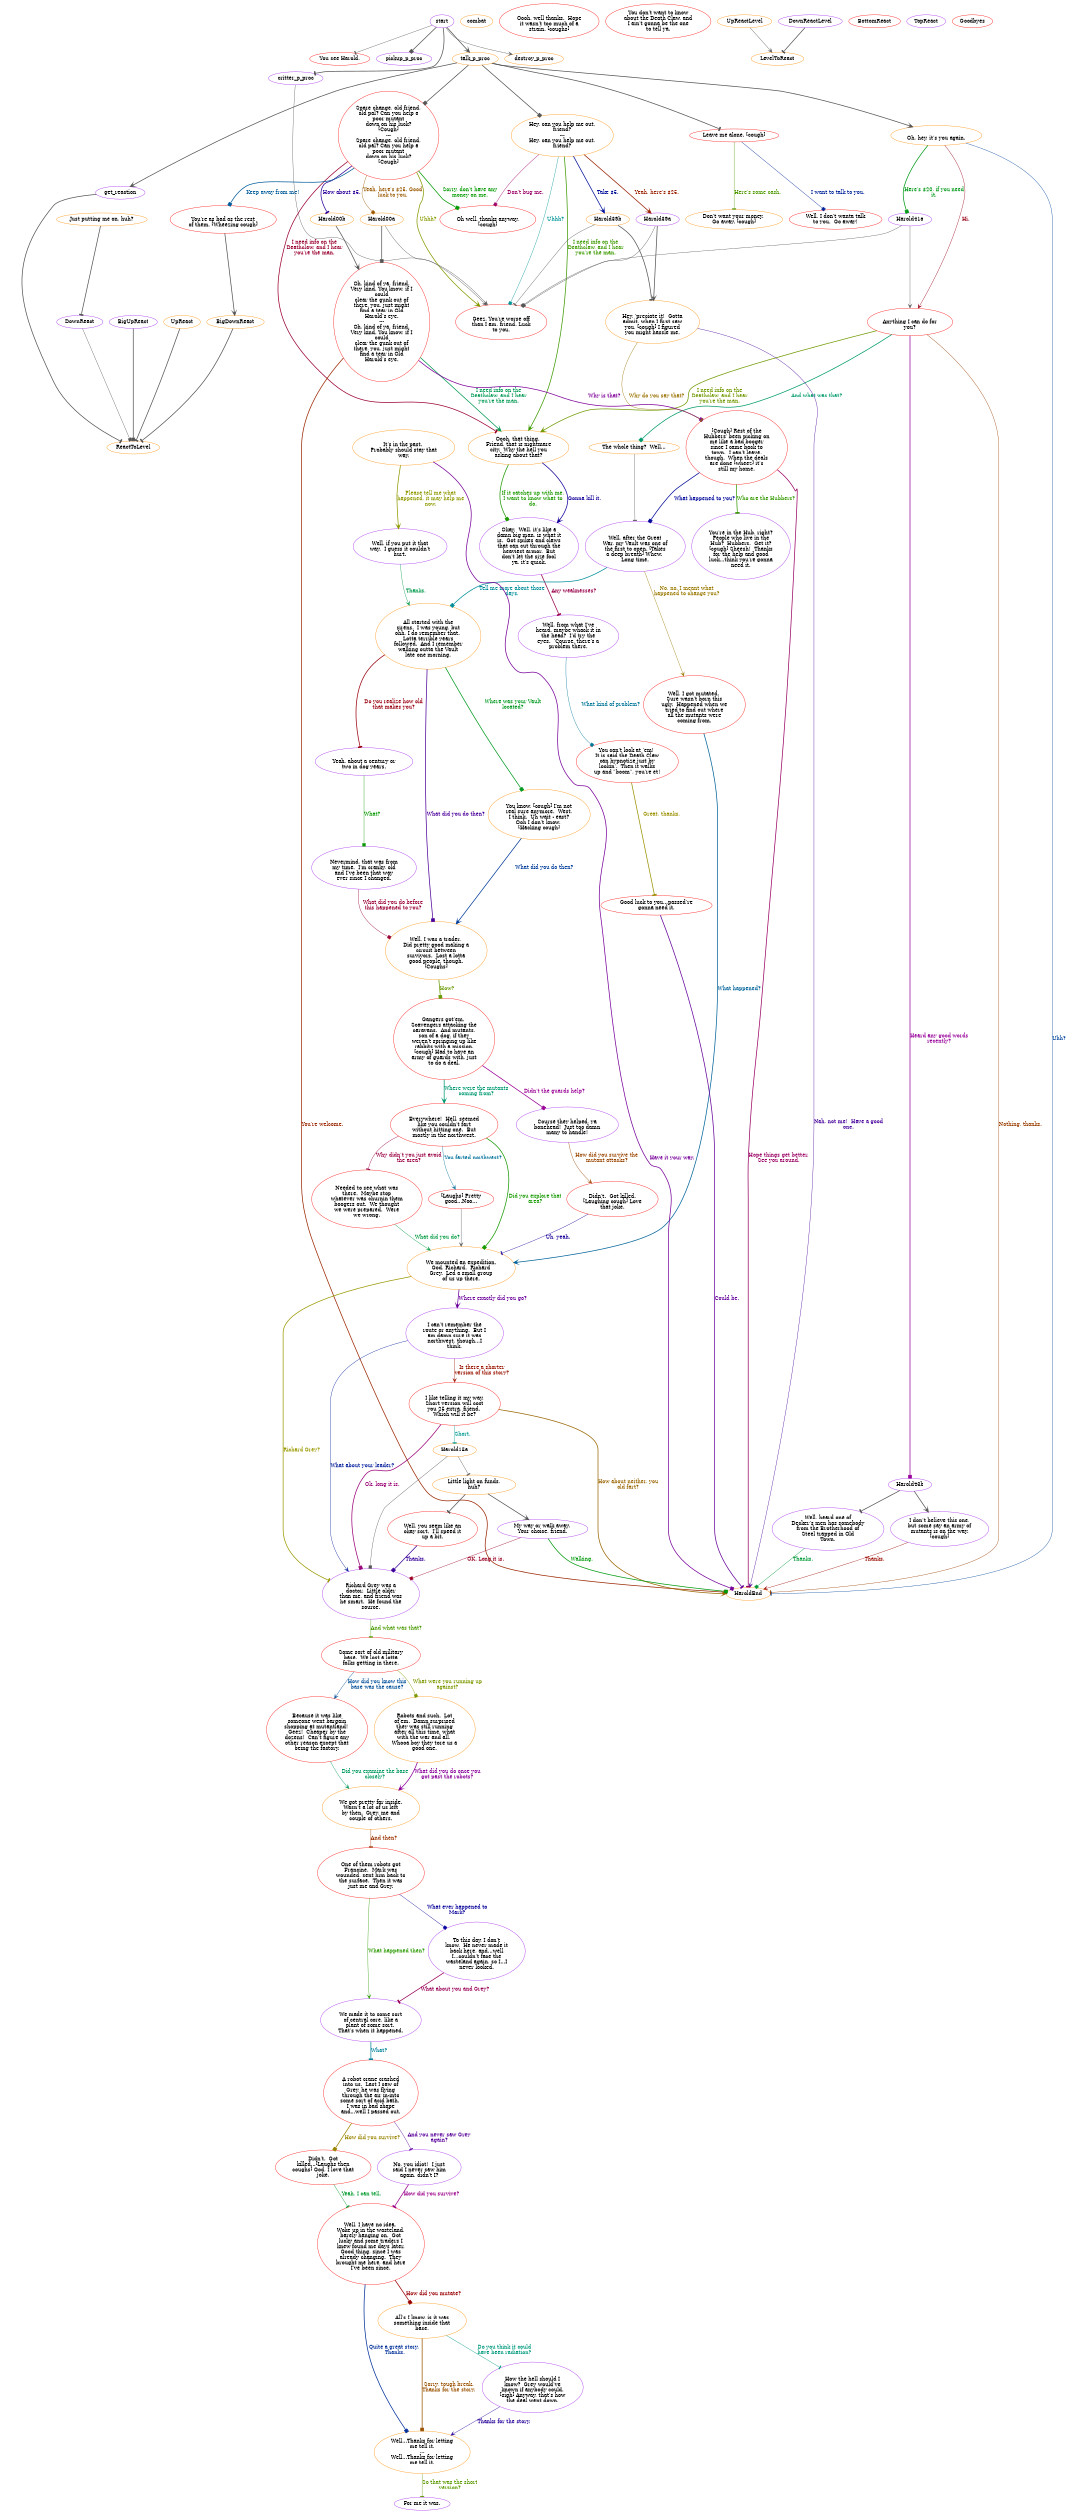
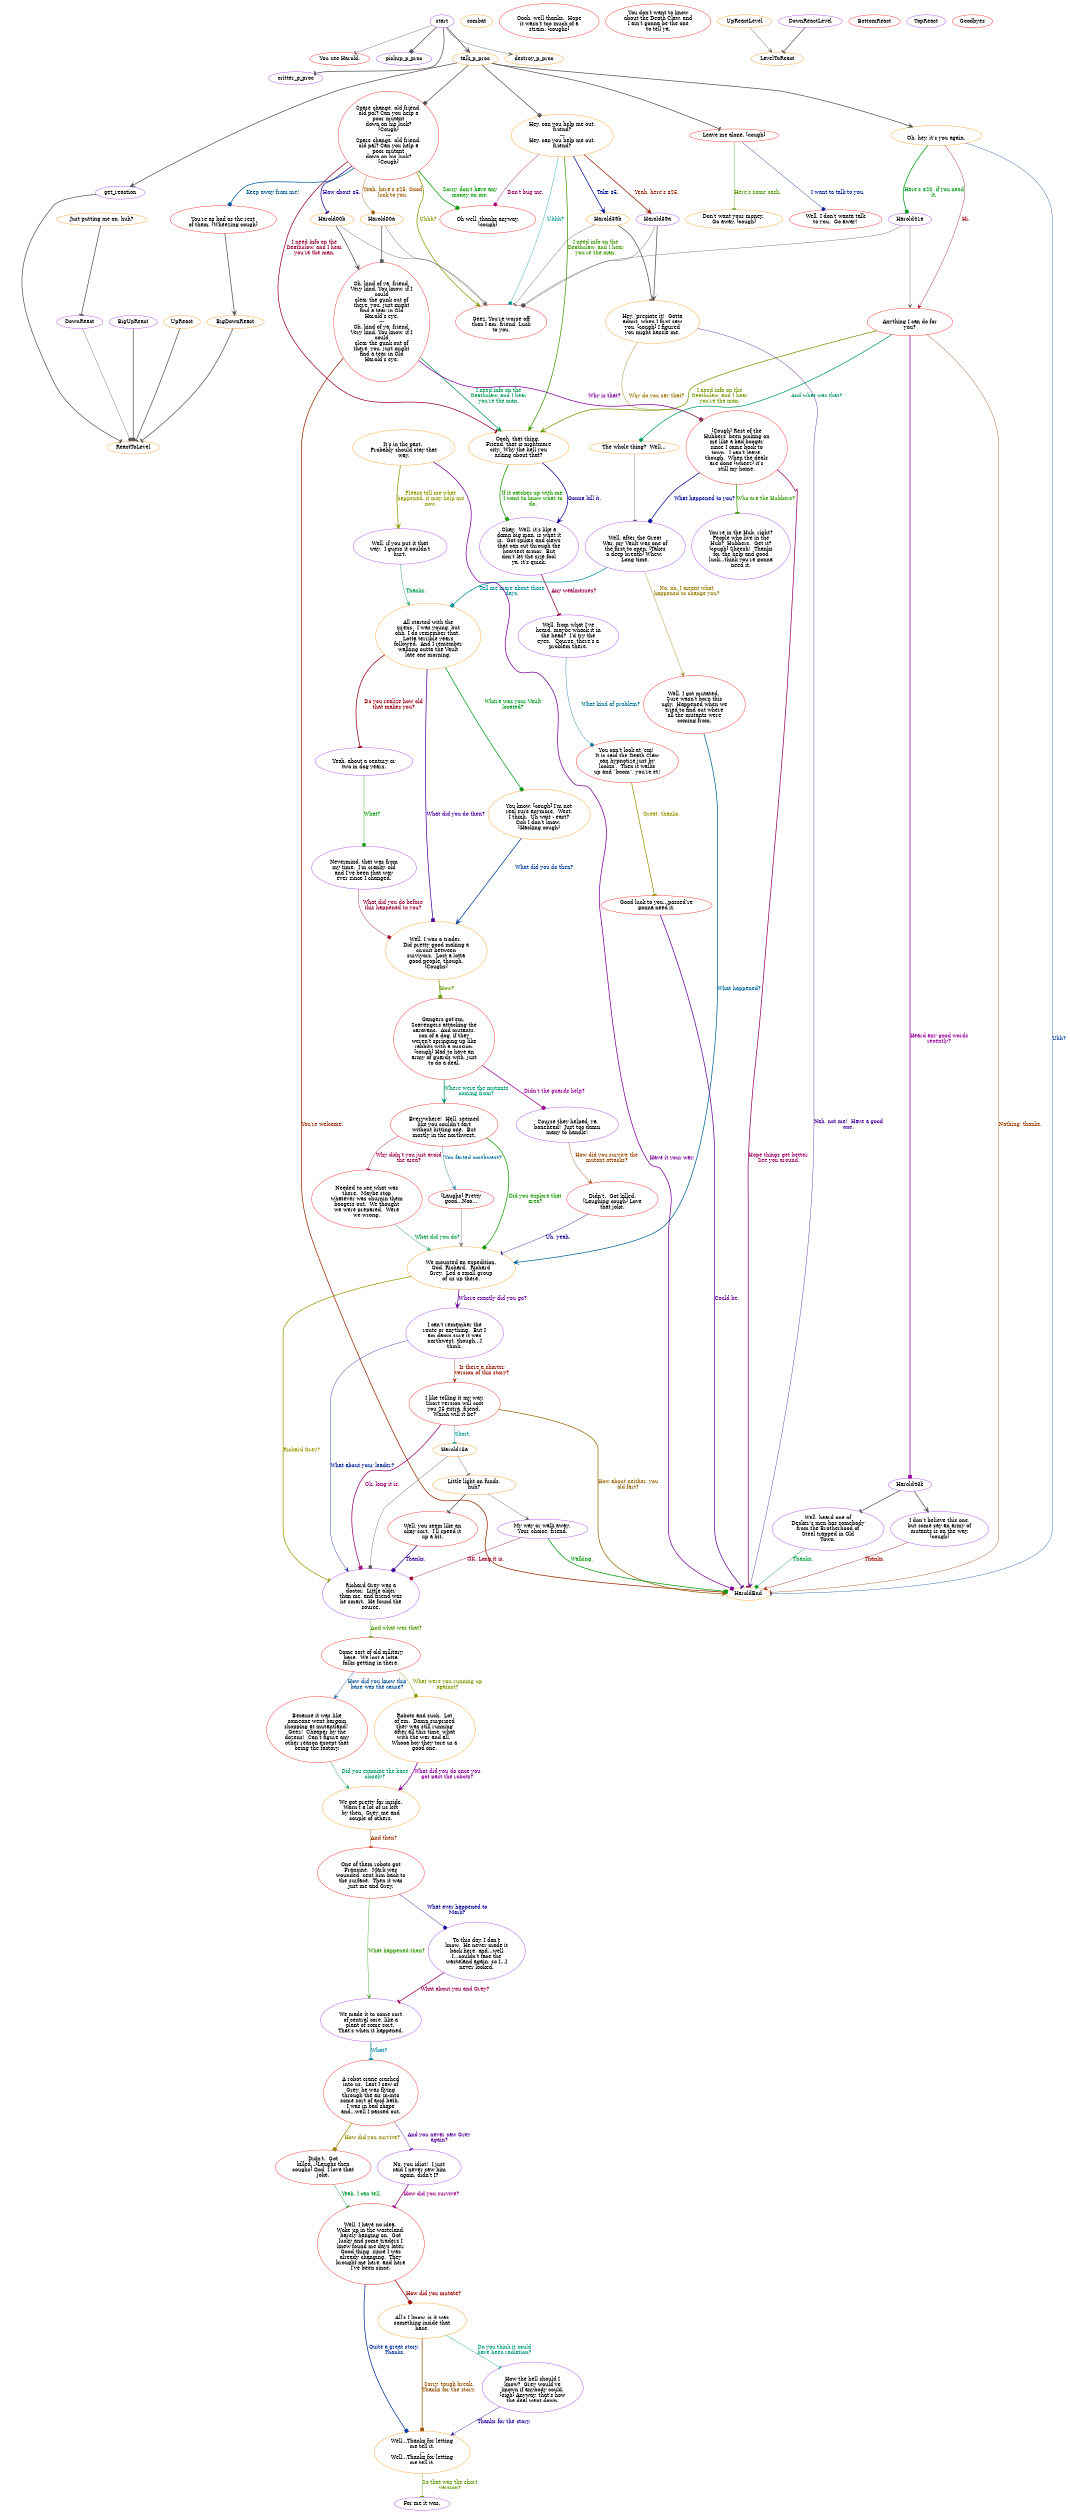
edge "critter_p_proc" -> "Geez. You're worse off than I am, friend. Luck to you.": now "Harold00b" -> "Geez. You're worse off than I am, friend. Luck to you."
edge "Little light on funds, huh?" -> "My way or walk away. Your choice, friend.": style bold -> solid
